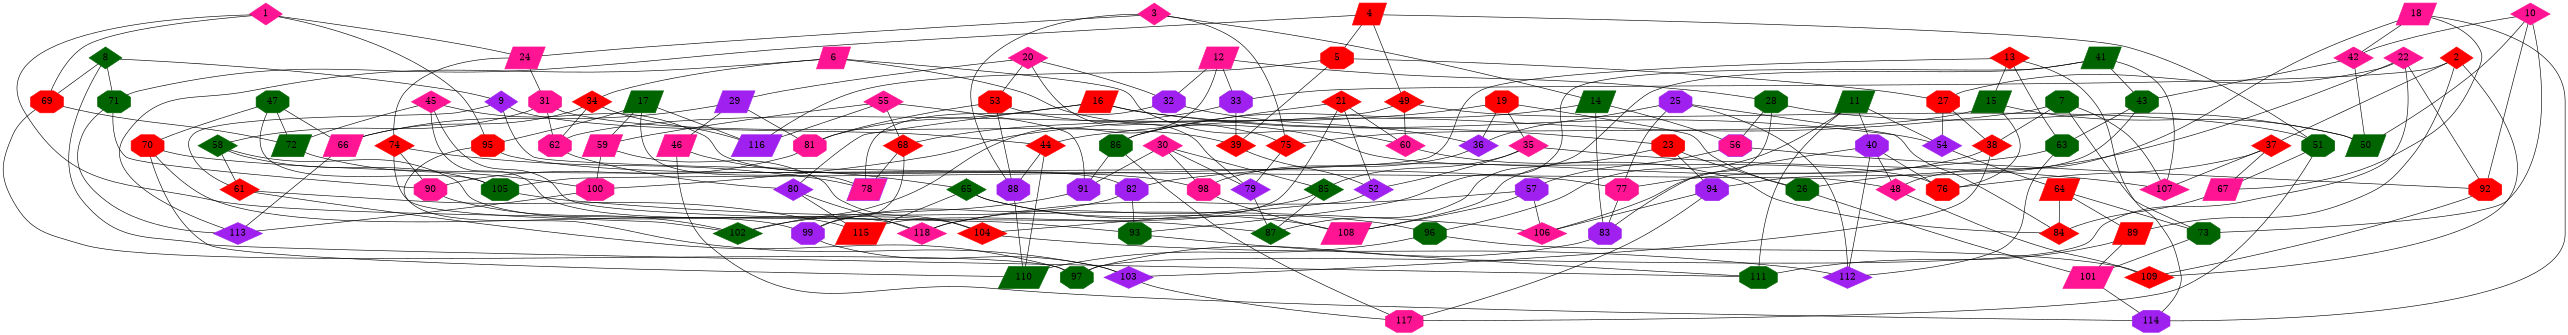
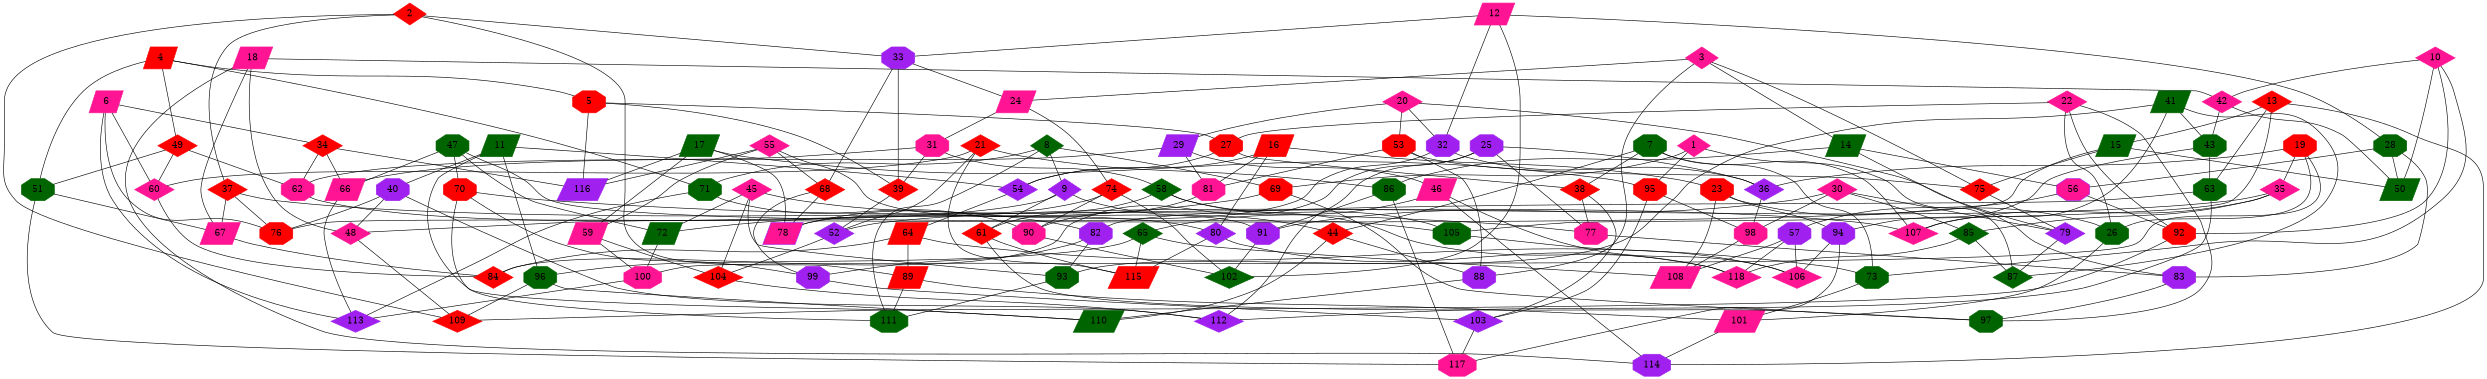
edge "1" -- "24": now "33" -- "24"
edge "40" -- "106": now "46" -- "106"
